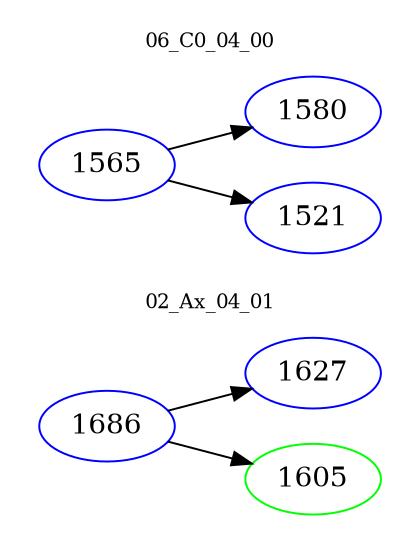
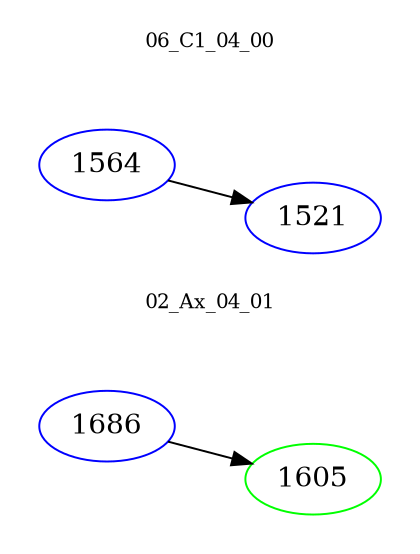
cluster "06_C0_04_00": label "06_C0_04_00" -> "06_C1_04_00"
node "1580": removed
node "1565": label "1565" -> "1564"
node "1627": removed
